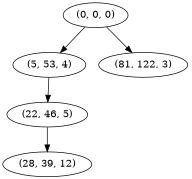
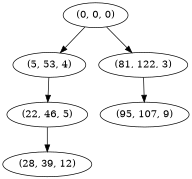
node "(95, 107, 9)": added
